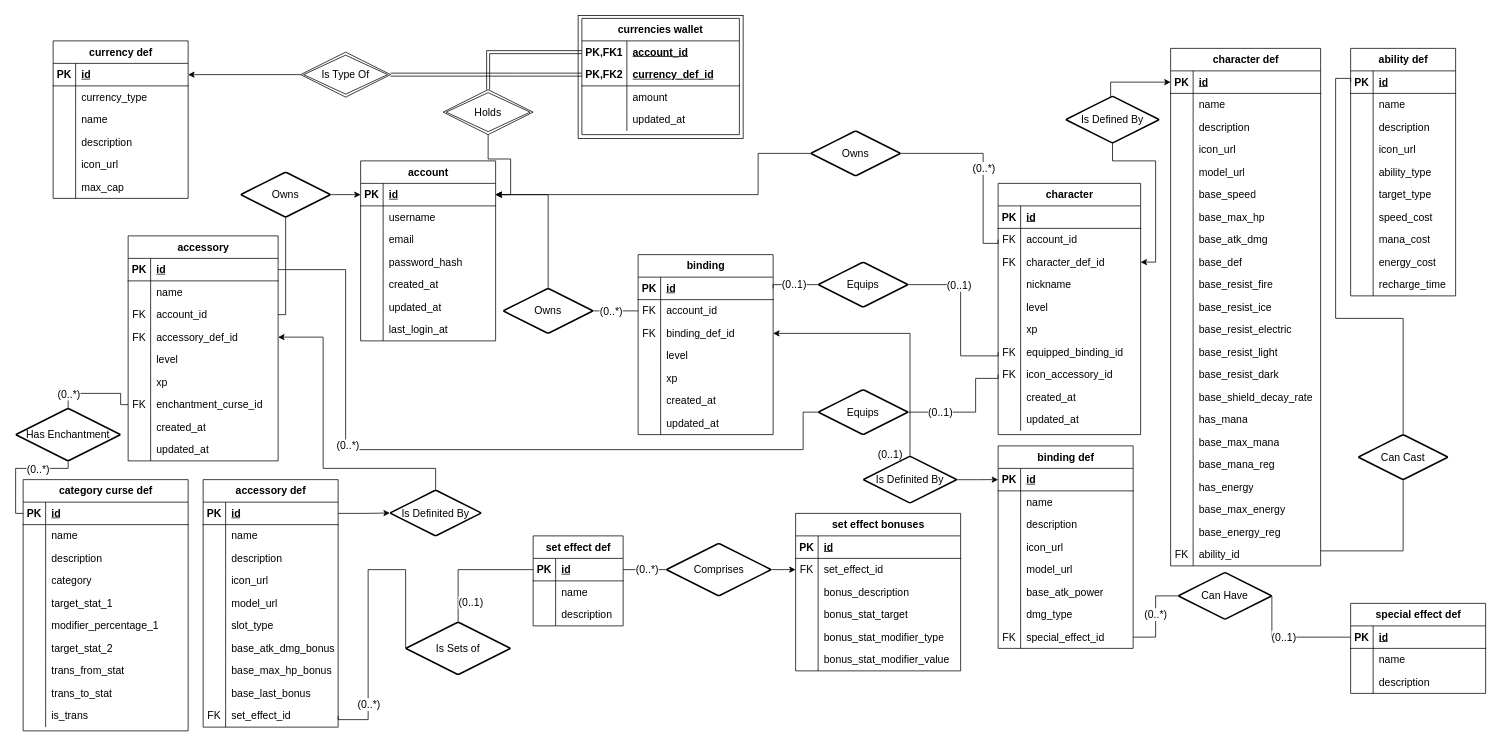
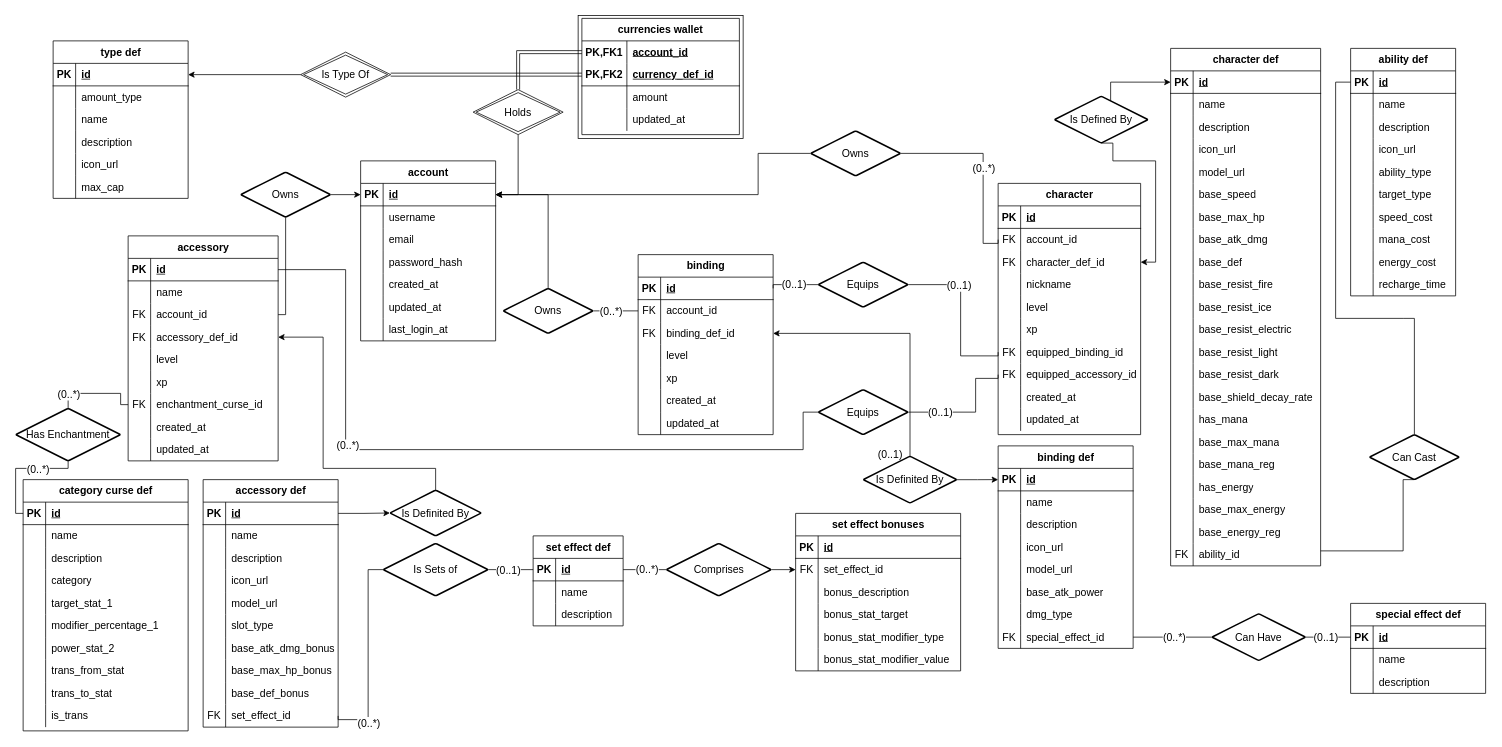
node "currency def": label "currency def" -> "type def"
node "currency_type": label "currency_type" -> "amount_type"
node "Holds": moved (488, 112) -> (518, 112)
node "Is Defined By": moved (1112, 120) -> (1101, 120)
node "icon_accessory_id": label "icon_accessory_id" -> "equipped_accessory_id"
node "Can Cast": moved (1403, 457) -> (1414, 457)
node "Can Have": moved (1225, 596) -> (1259, 637)
node "target_stat_2": label "target_stat_2" -> "power_stat_2"
node "Is Sets of": moved (458, 648) -> (435, 570)
node "base_last_bonus": label "base_last_bonus" -> "base_def_bonus"
